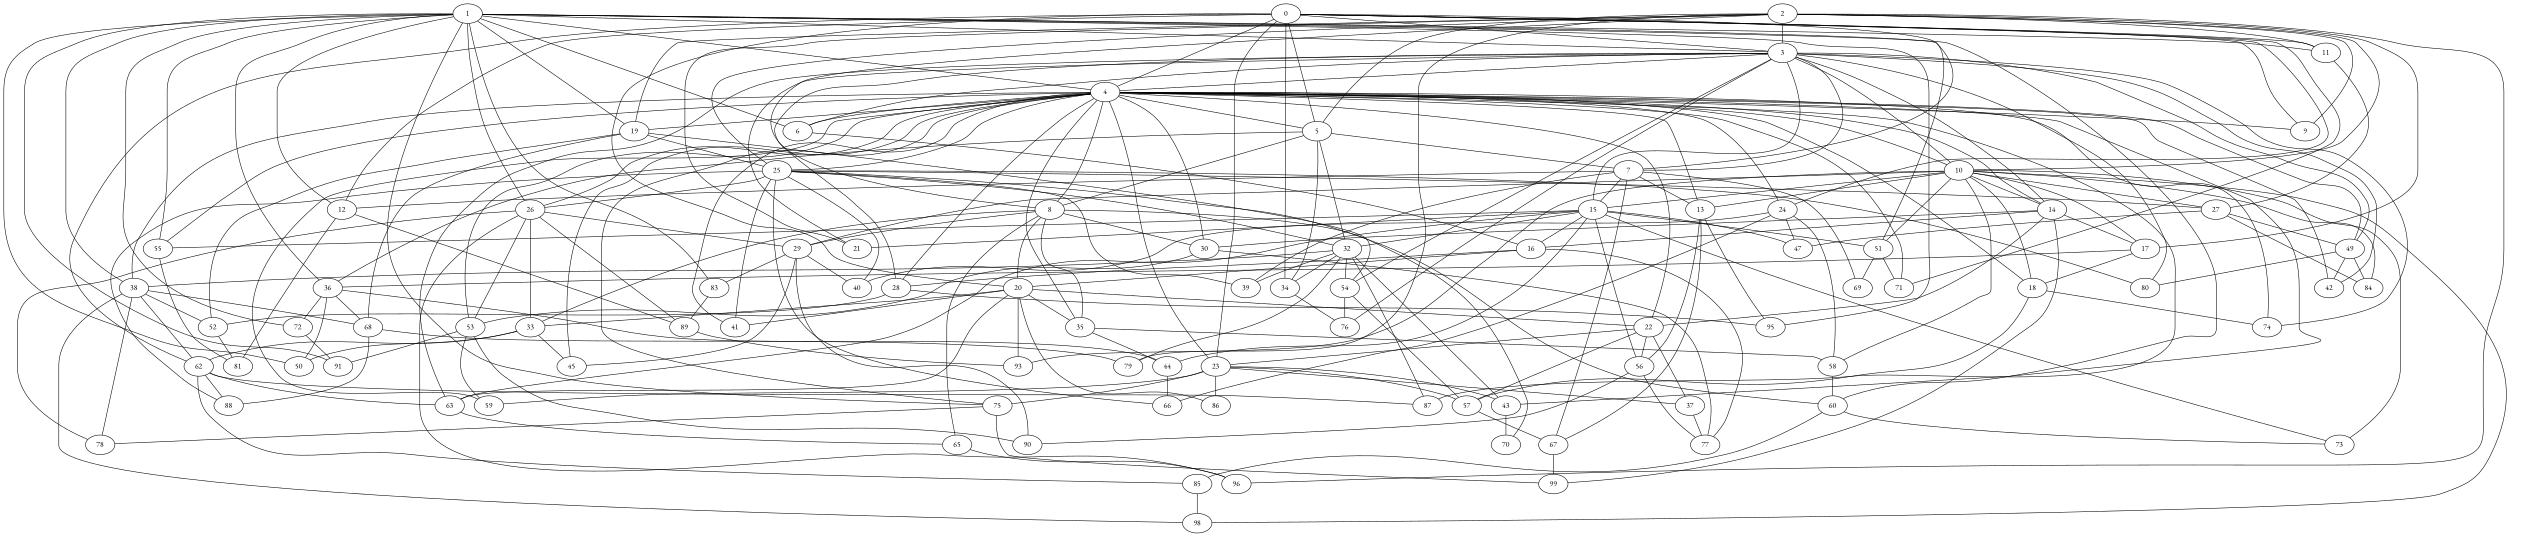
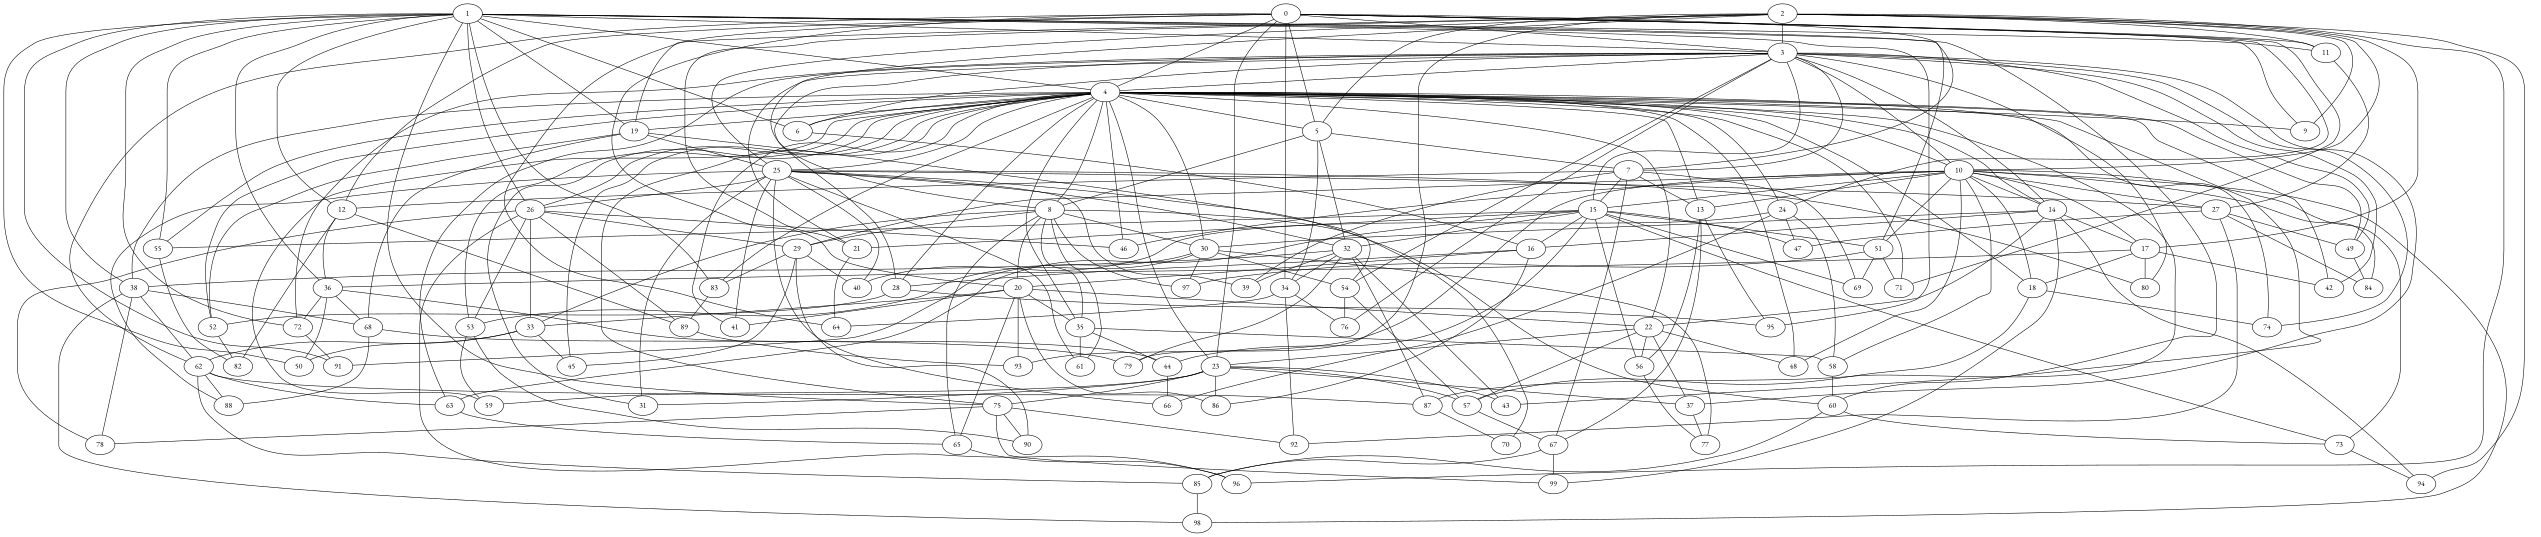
edge "3" -- "72": added
edge "5" -- "36": now "12" -- "36"
edge "4" -- "83": added
node "46": added
edge "15" -- "69": added
edge "49" -- "80": now "17" -- "80"
edge "49" -- "42": now "17" -- "42"
edge "32" -- "54": now "30" -- "54"
edge "3" -- "37": added
node "97": added
edge "16" -- "77": now "16" -- "86"
edge "38" -- "52": now "4" -- "52"
node "64": added
edge "53" -- "91": now "30" -- "91"
node "81": label "81" -> "82"
node "61": added
node "48": added
edge "20" -- "63": now "20" -- "65"
node "31": added
edge "43" -- "70": now "87" -- "70"
edge "56" -- "90": now "75" -- "90"
node "92": added
edge "67" -- "85": added
node "94": added
